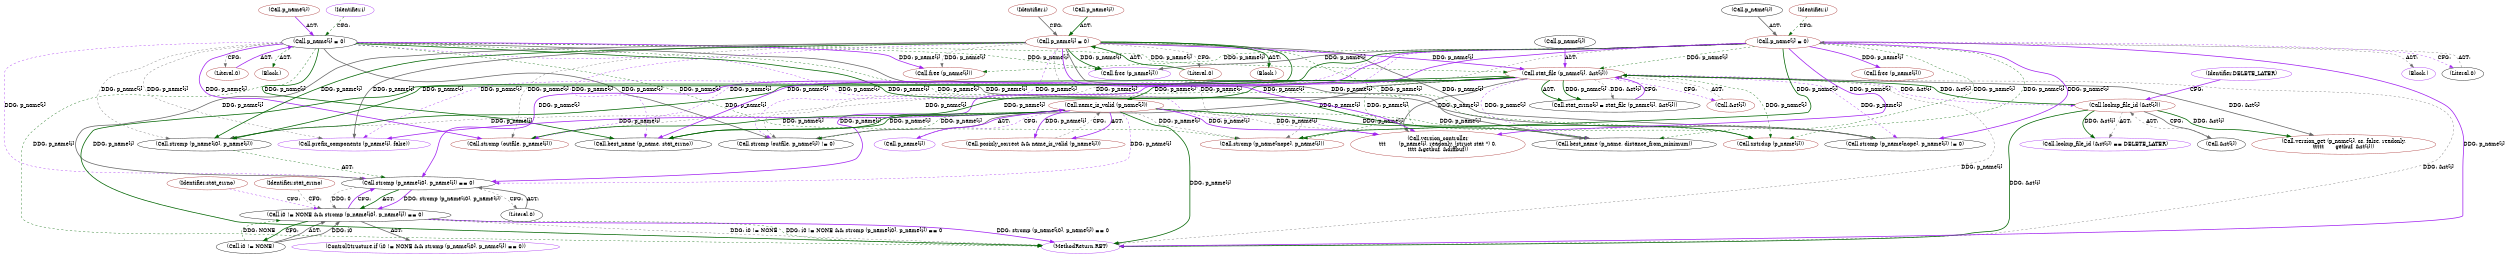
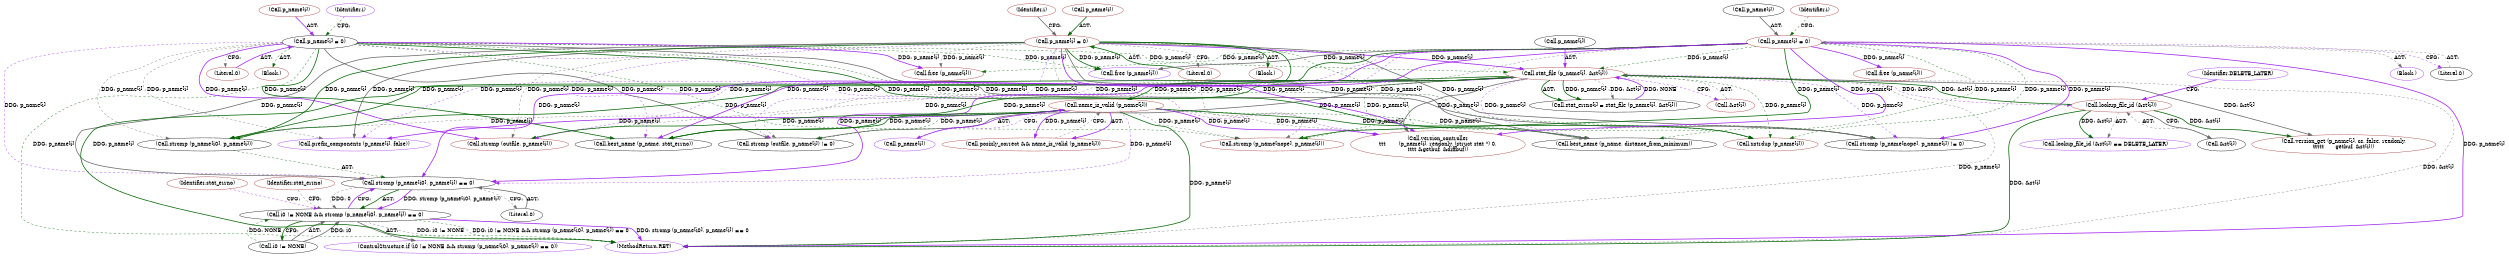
edge "(Call,stat_errno[i] = stat_file (p_name[i], &st[i]))" -> "(Call,stat_file (p_name[i], &st[i]))": label "CFG: " -> "DDG: NONE"
edge "(Call,stat_file (p_name[i], &st[i]))" -> "(Call,strcmp (outfile, p_name[i]))": reversed
